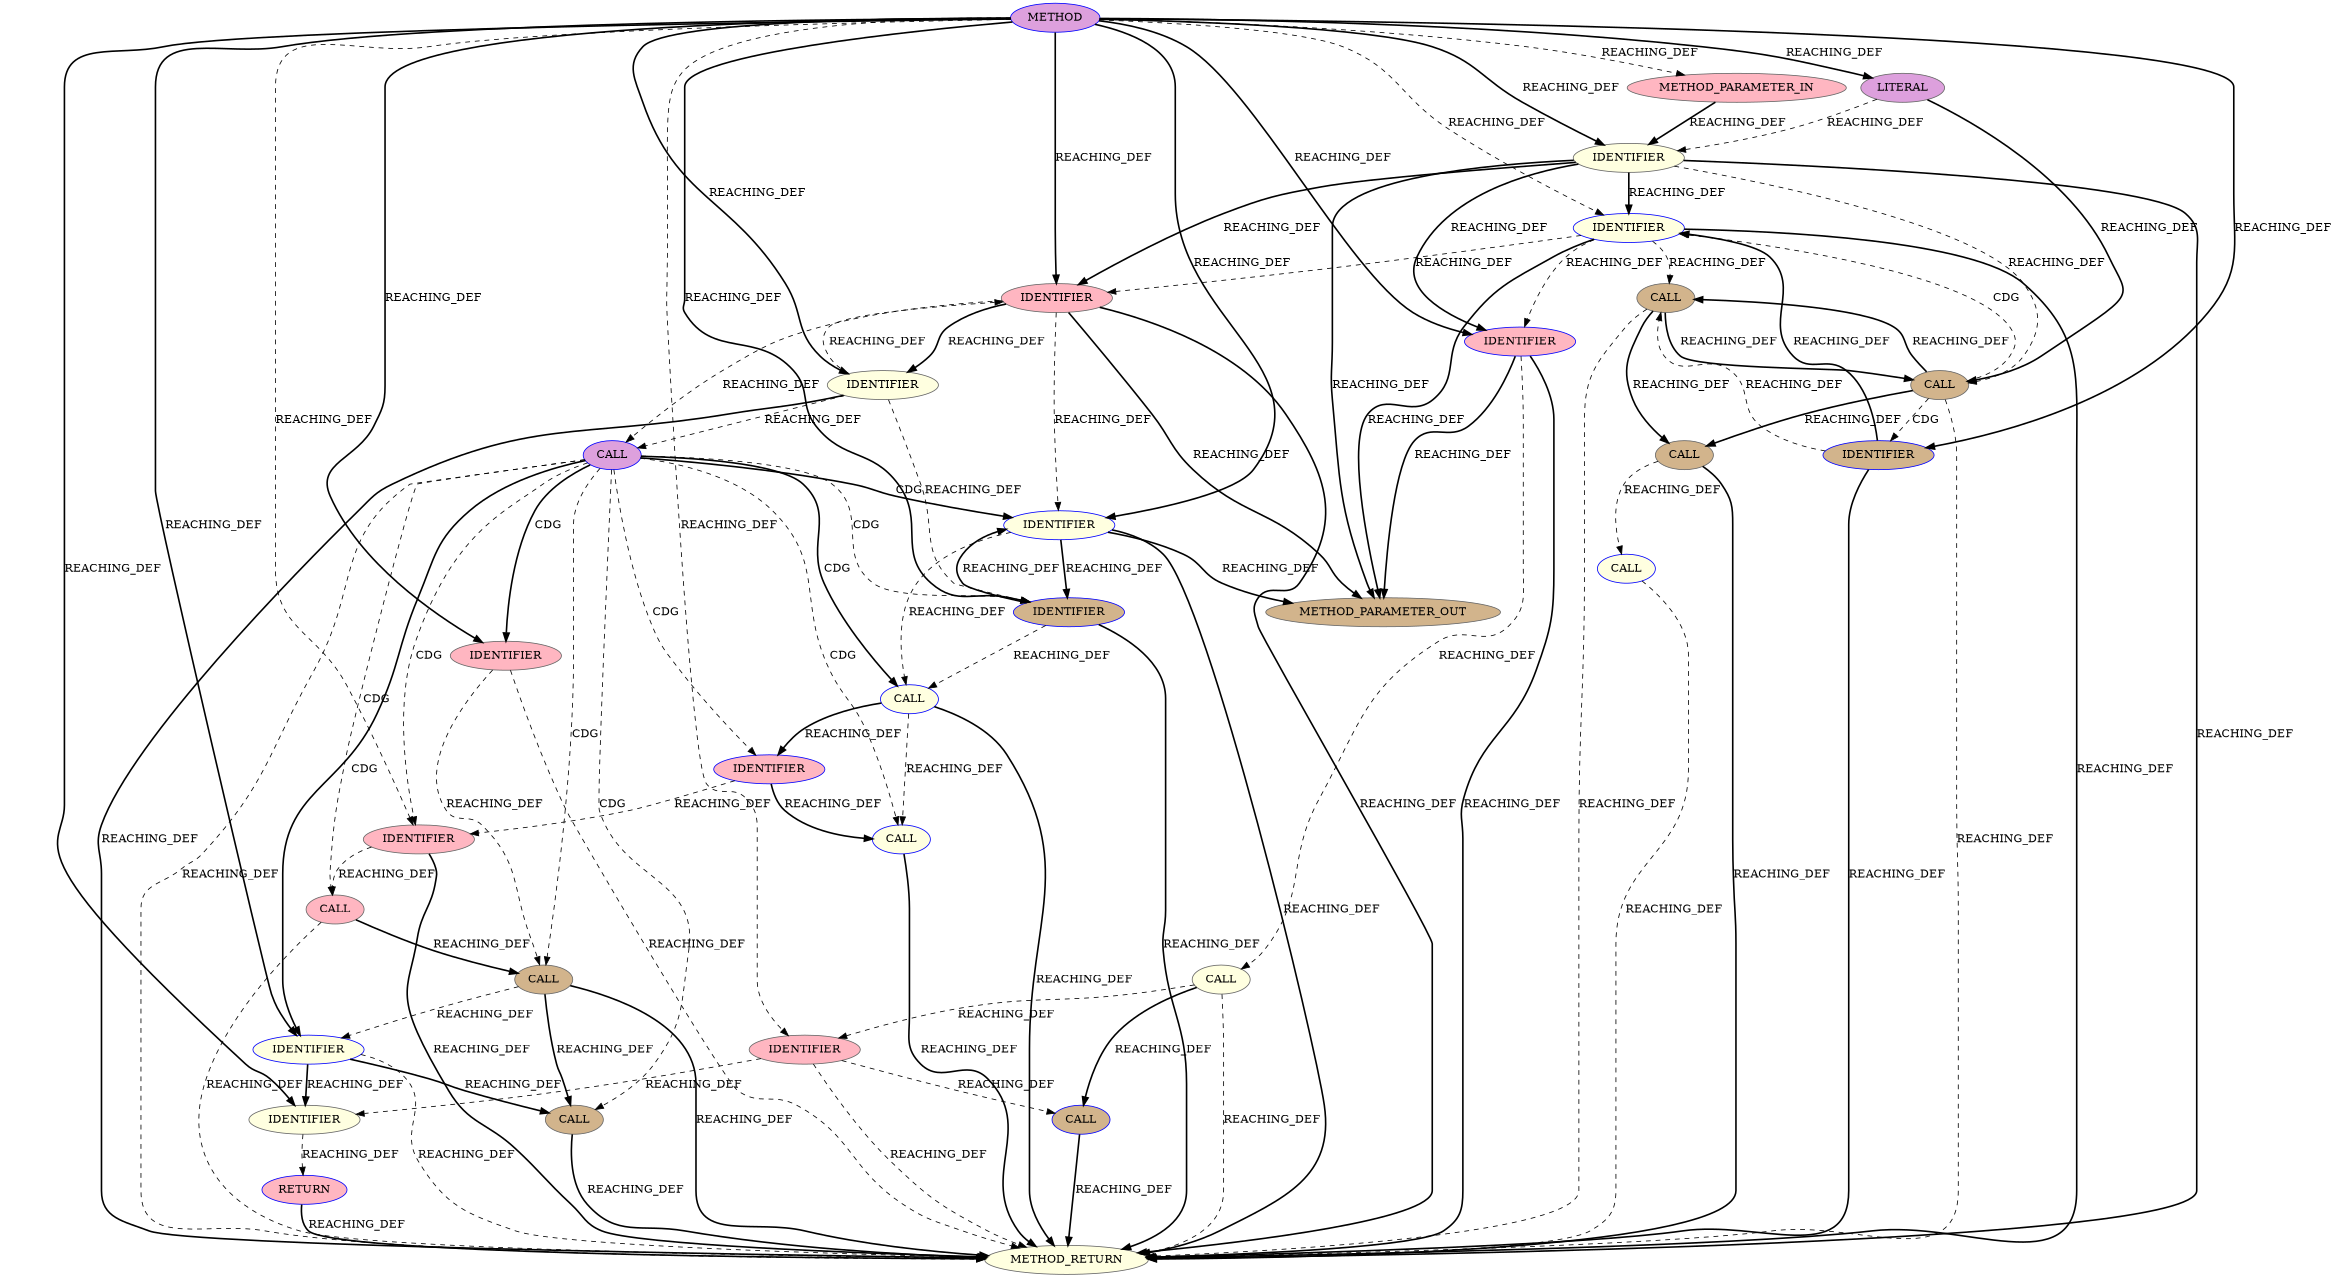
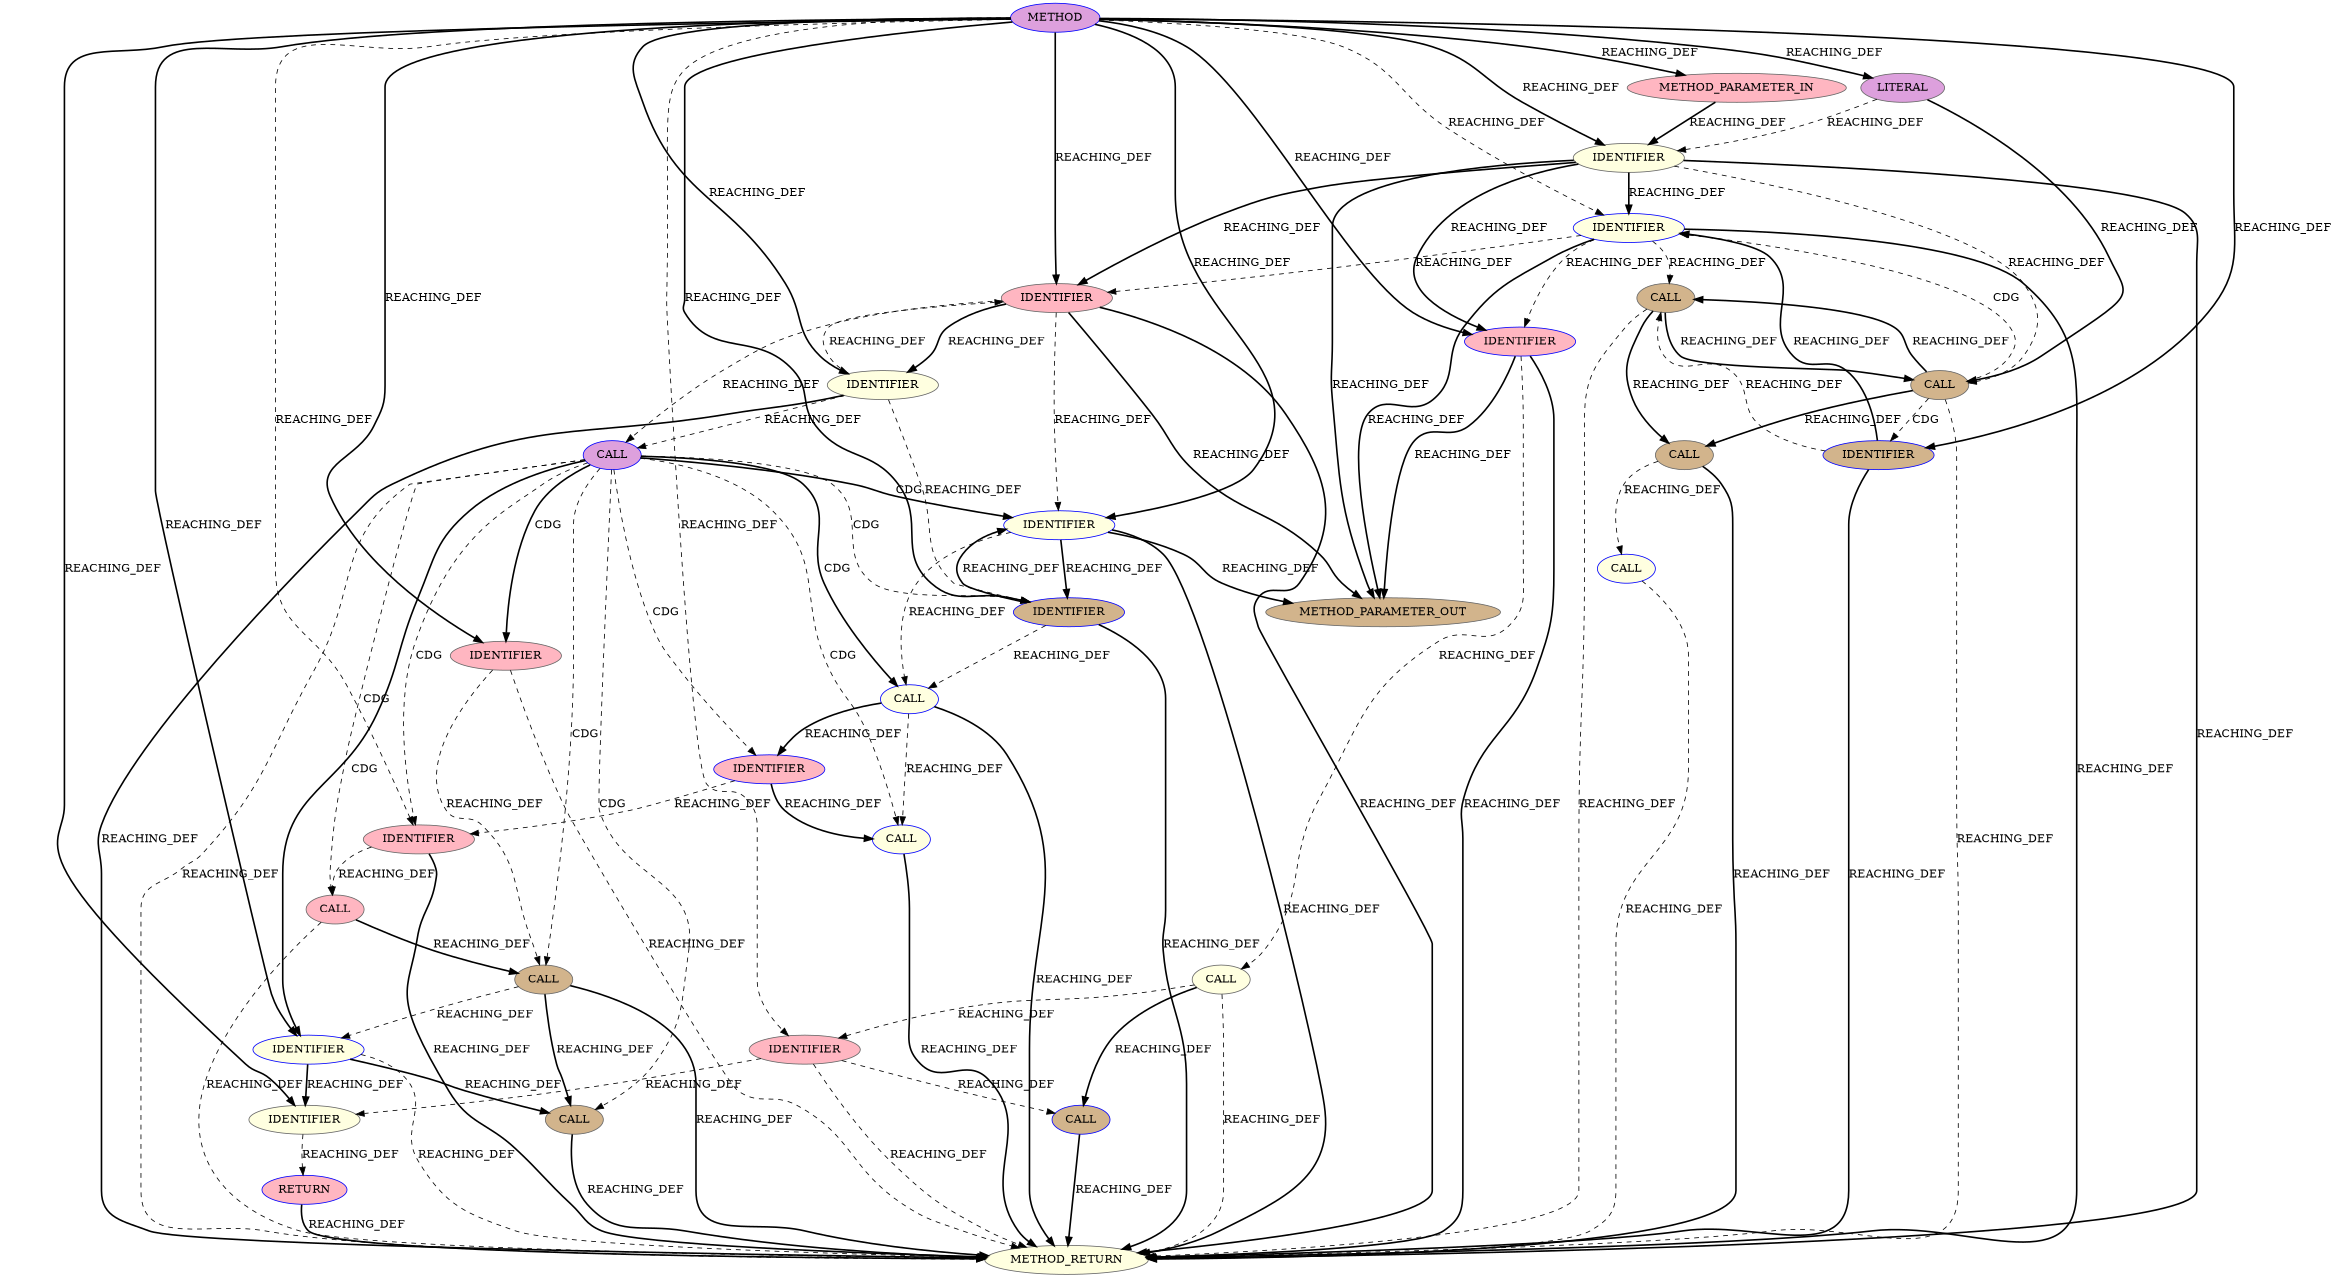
edge "METHOD" -> "METHOD_PARAMETER_IN": style dashed -> bold
